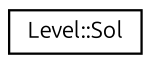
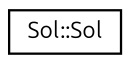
node "Level::Sol": label "Level::Sol" -> "Sol::Sol"
